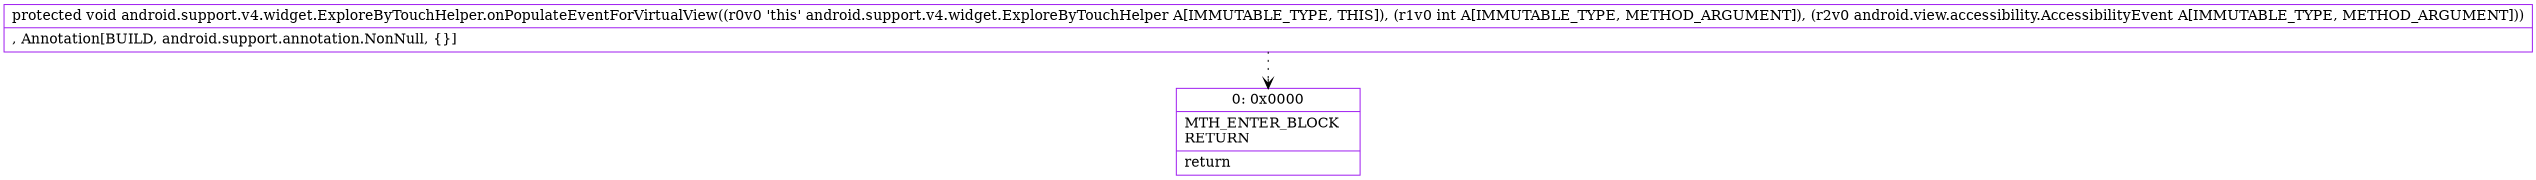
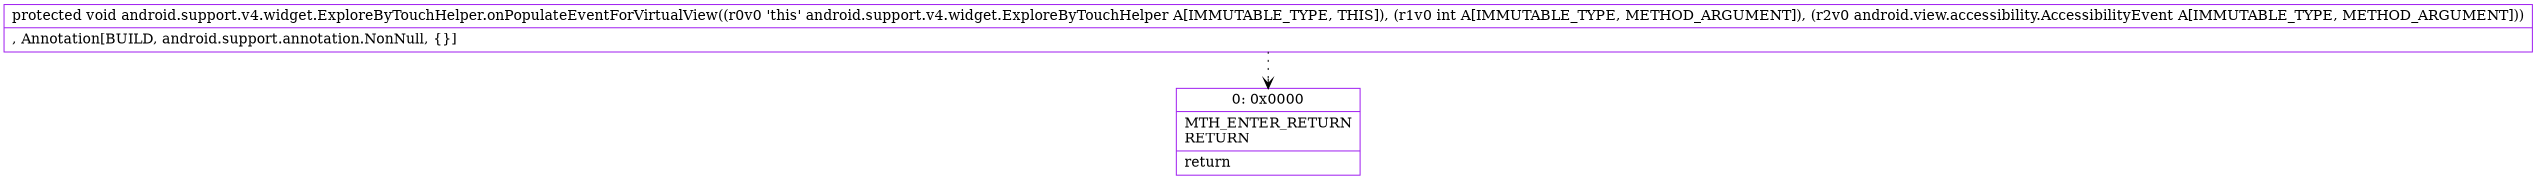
node "0: 0x0000": text "MTH_ENTER_BLOCK" -> "MTH_ENTER_RETURN"
